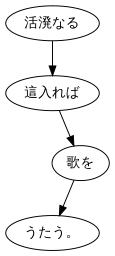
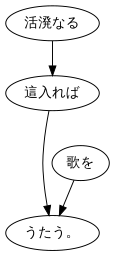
edge "這入れば" -> "歌を": now "這入れば" -> "うたう。"
